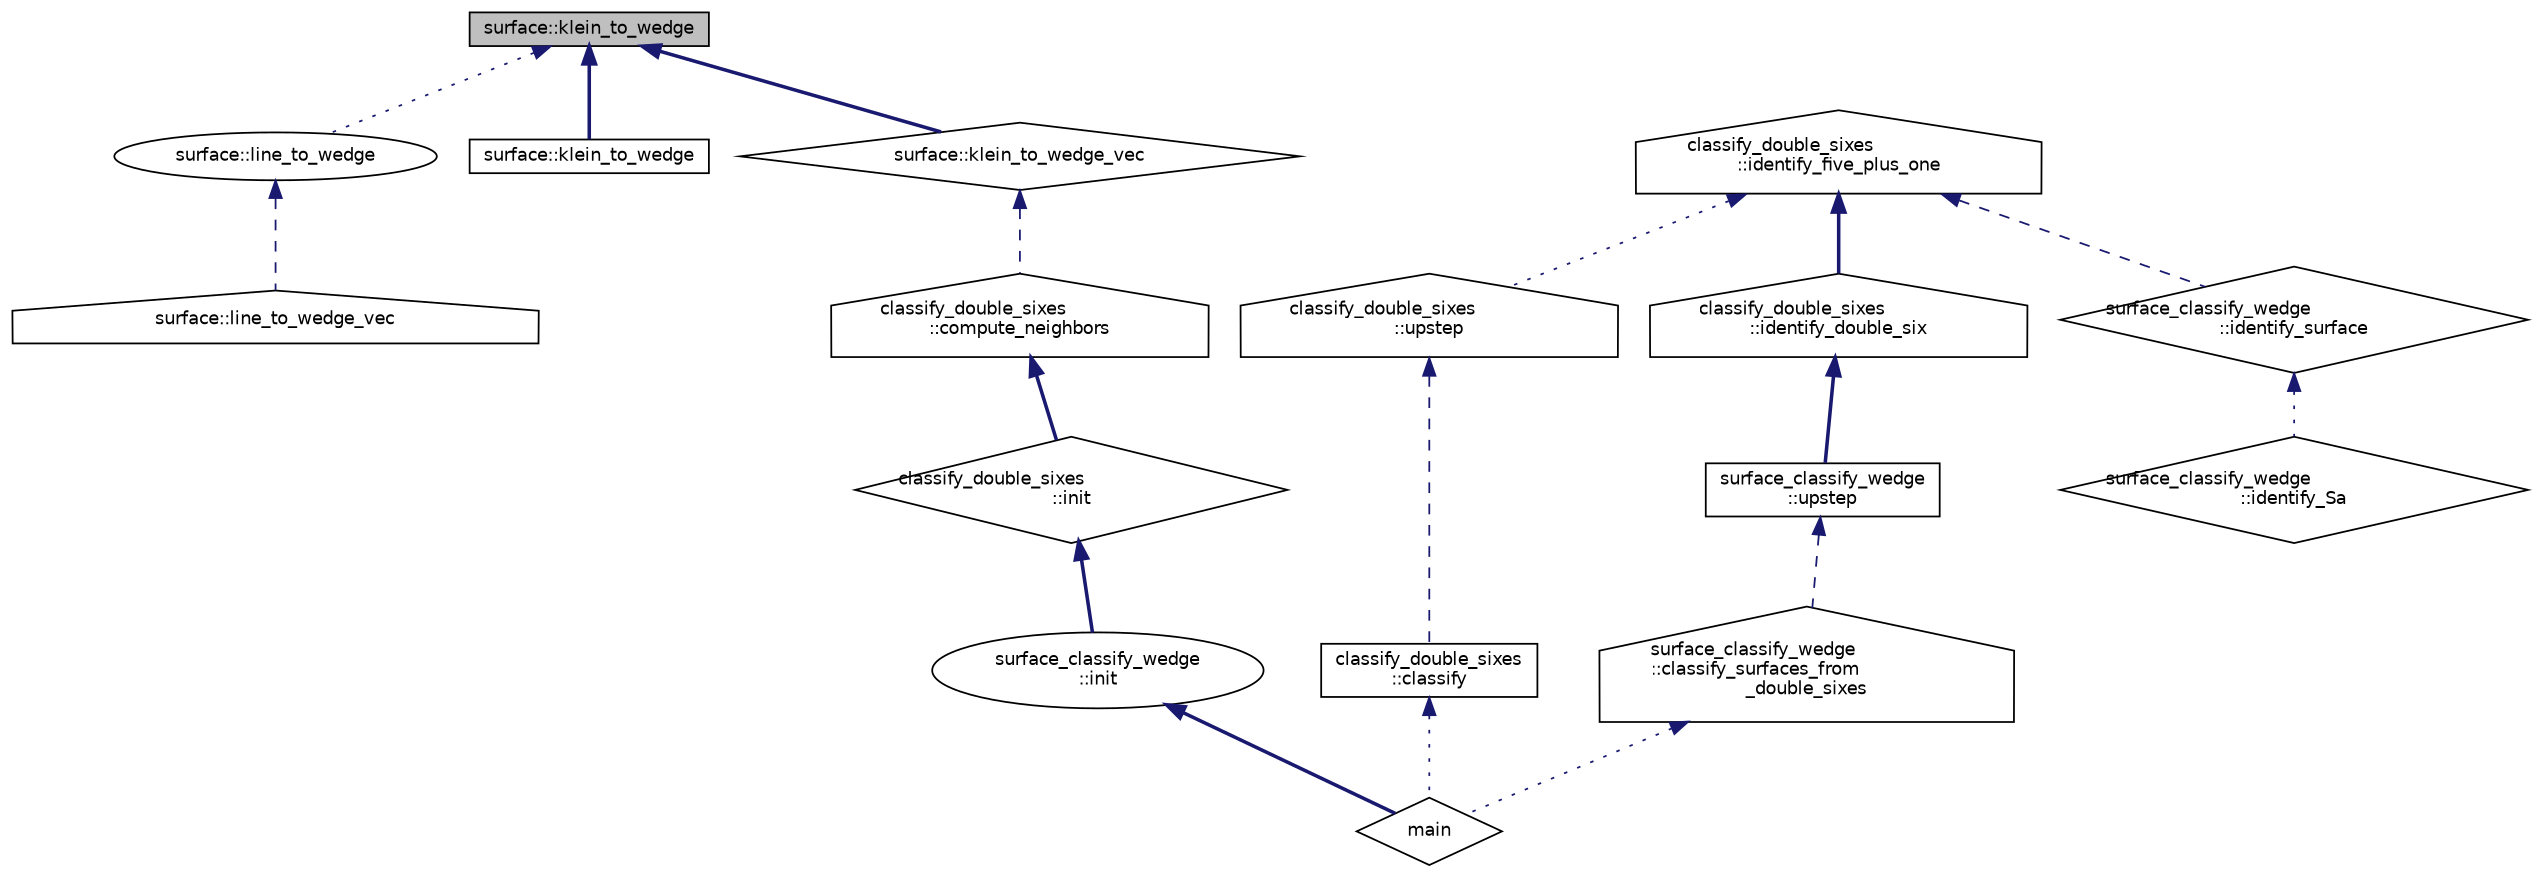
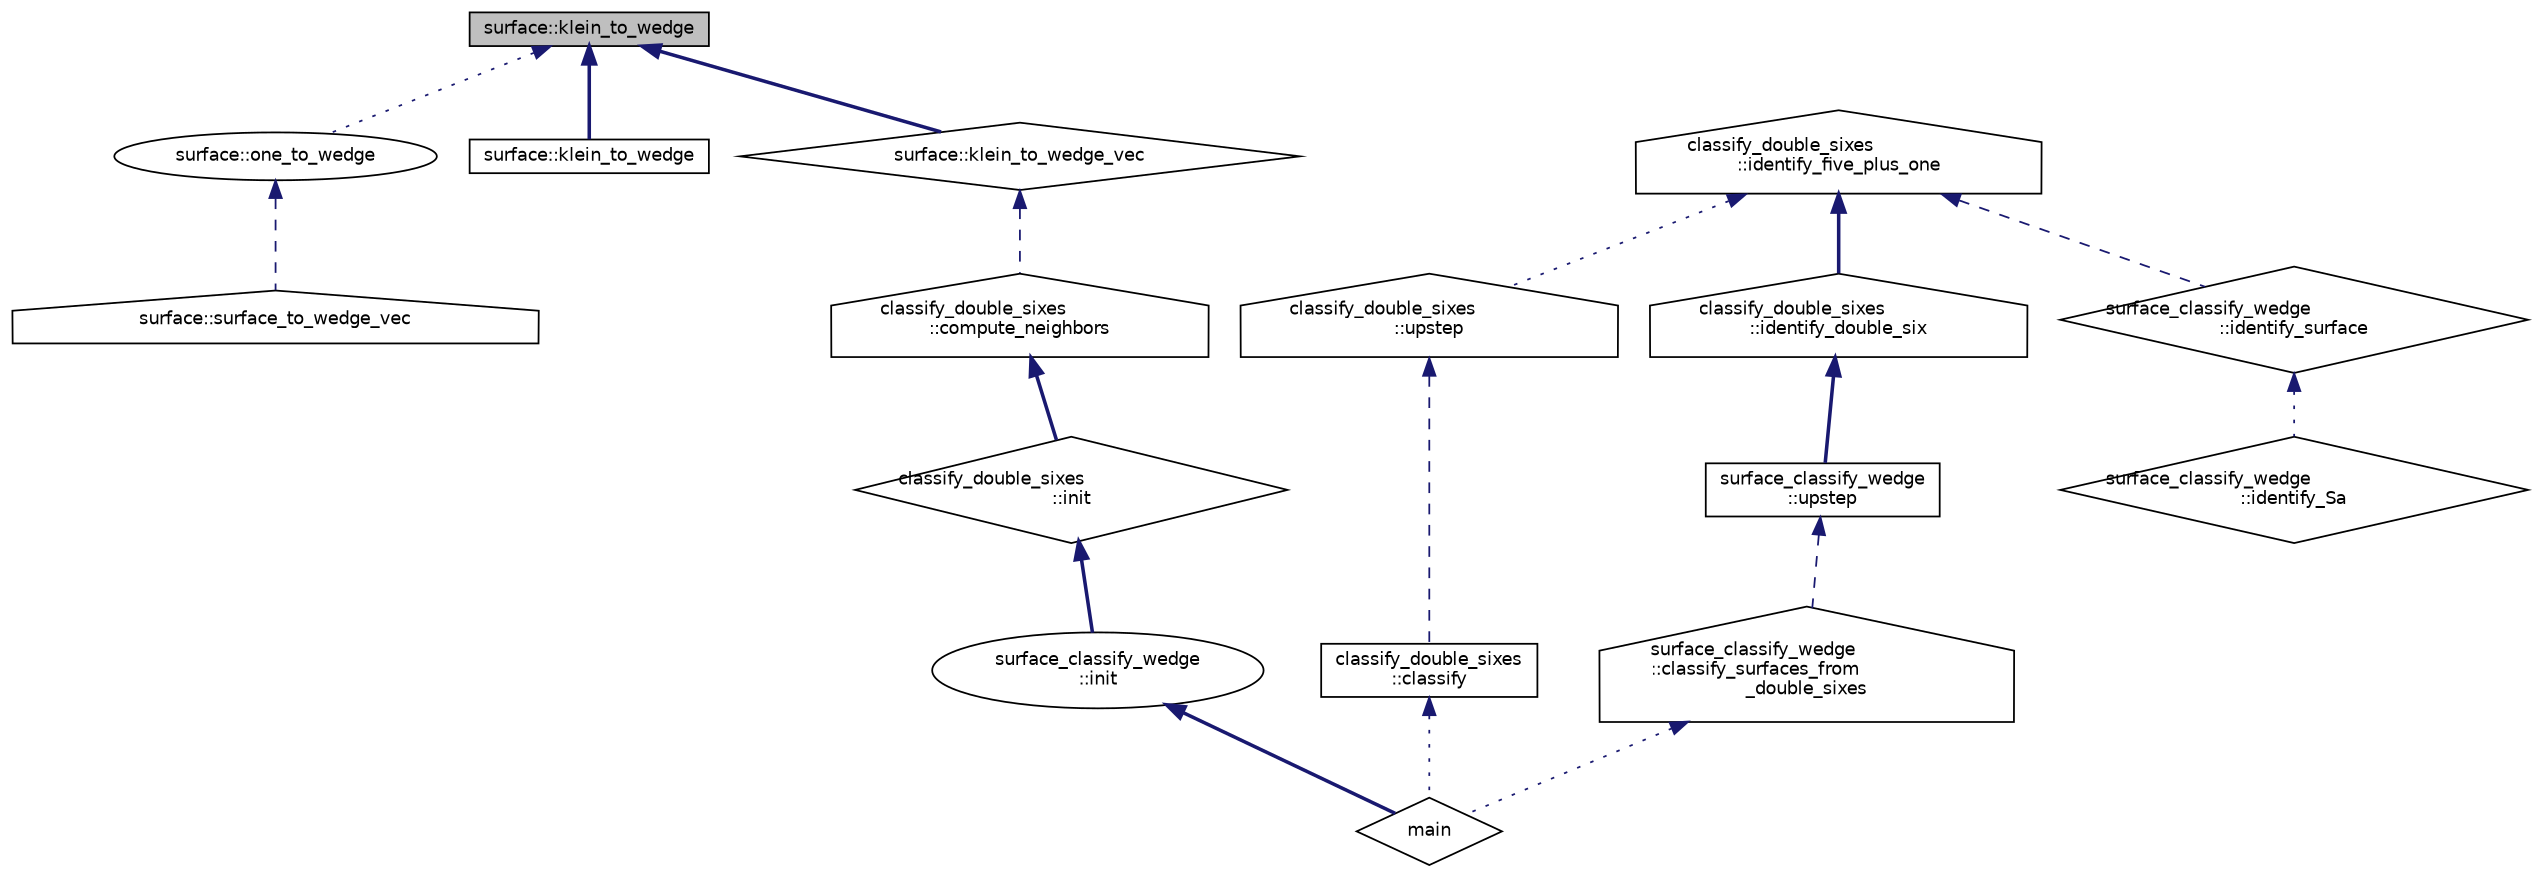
node "surface::line_to_wedge": label "surface::line_to_wedge" -> "surface::one_to_wedge"
node "surface::line_to_wedge_vec": label "surface::line_to_wedge_vec" -> "surface::surface_to_wedge_vec"
